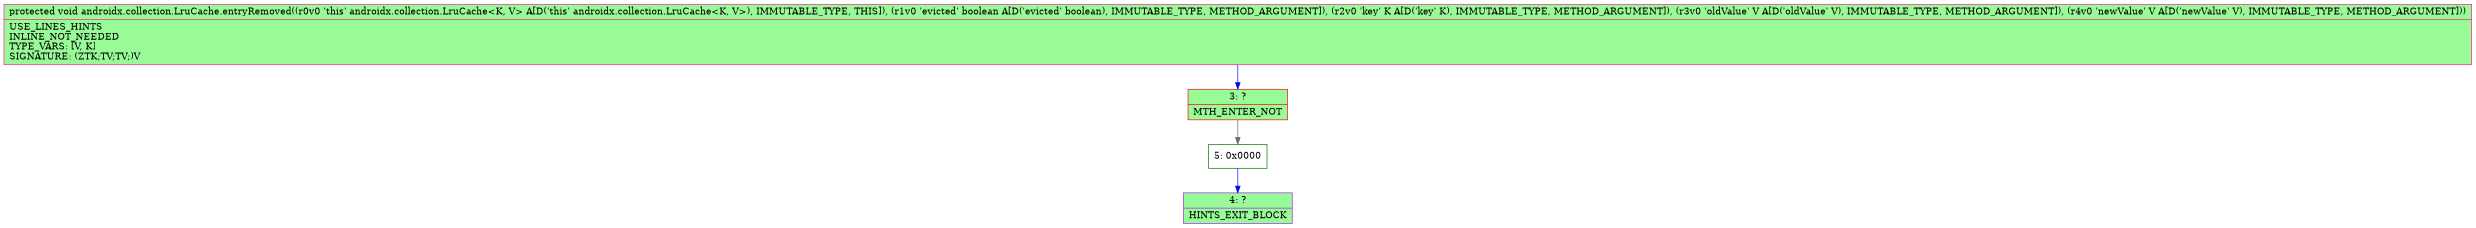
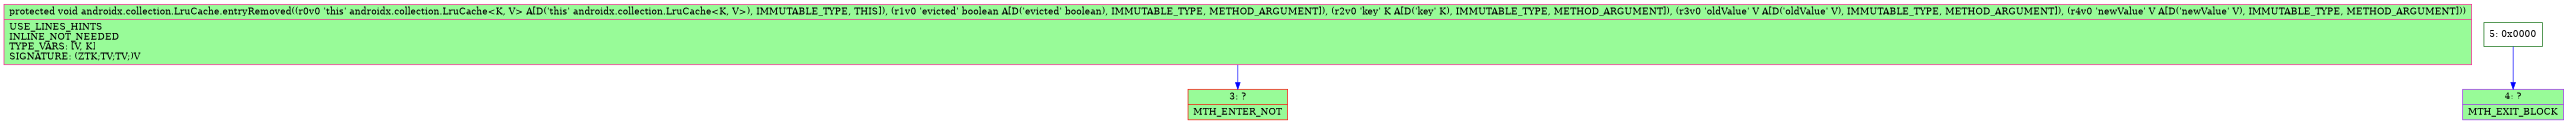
edge "3: ?" -> "5: 0x0000": removed
node "4: ?": text "HINTS_EXIT_BLOCK" -> "MTH_EXIT_BLOCK"
